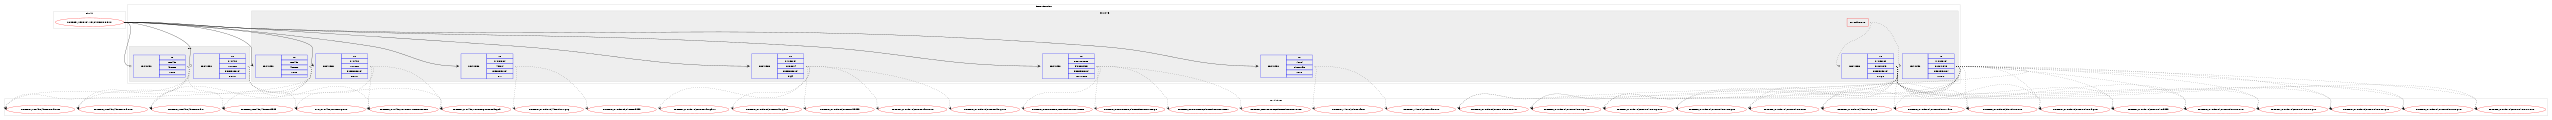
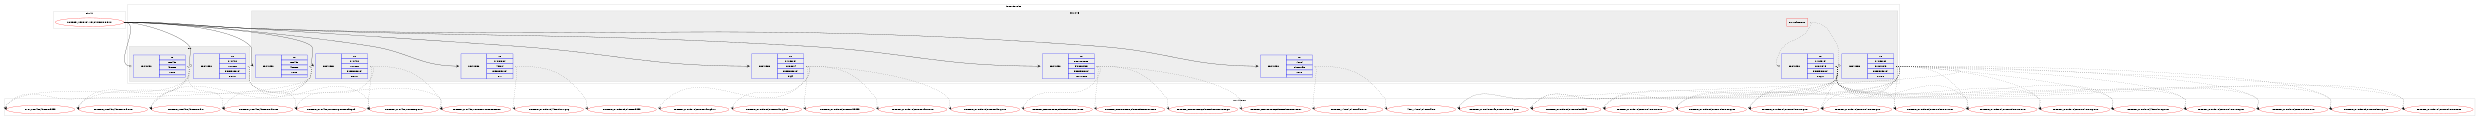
node "portage://net-libs/libpcap-9999": label "portage://net-libs/libpcap-9999" -> "sys://net-libs/libpcap-9999"
node "sys://sys-libs/ncurses-6.2-r1": label "sys://sys-libs/ncurses-6.2-r1" -> "portage://sys-libs/ncurses-6.2-r1"
node "portage://app-portage/net-patches-20170815": label "portage://app-portage/net-patches-20170815" -> "portage://app-portage/elt-patches-20170815"
node "portage://virtual/pkgconfig-1": label "portage://virtual/pkgconfig-1" -> "libs://virtual/pkgconfig-1"
node "portage://sys-devel/automake-1.16.1-r2": label "portage://sys-devel/automake-1.16.1-r2" -> "portage://sys-devel/libtool-1.16.1-r2"
node "portage://sys-devel/libtool-1.6.3-r2": label "portage://sys-devel/libtool-1.6.3-r2" -> "portage://sys-devel/automake-1.6.3-r2"
node "portage://sys-devel/automake-1.7.9-r3": removed
node "portage://sys-devel/devel-1.8.5-r5": label "portage://sys-devel/devel-1.8.5-r5" -> "portage://sys-devel/automake-1.8.5-r5"
node "portage://sys-devel/automake-1.9.6-r5": label "portage://sys-devel/automake-1.9.6-r5" -> "portage://sys-pkgconfig/automake-1.9.6-r5"
